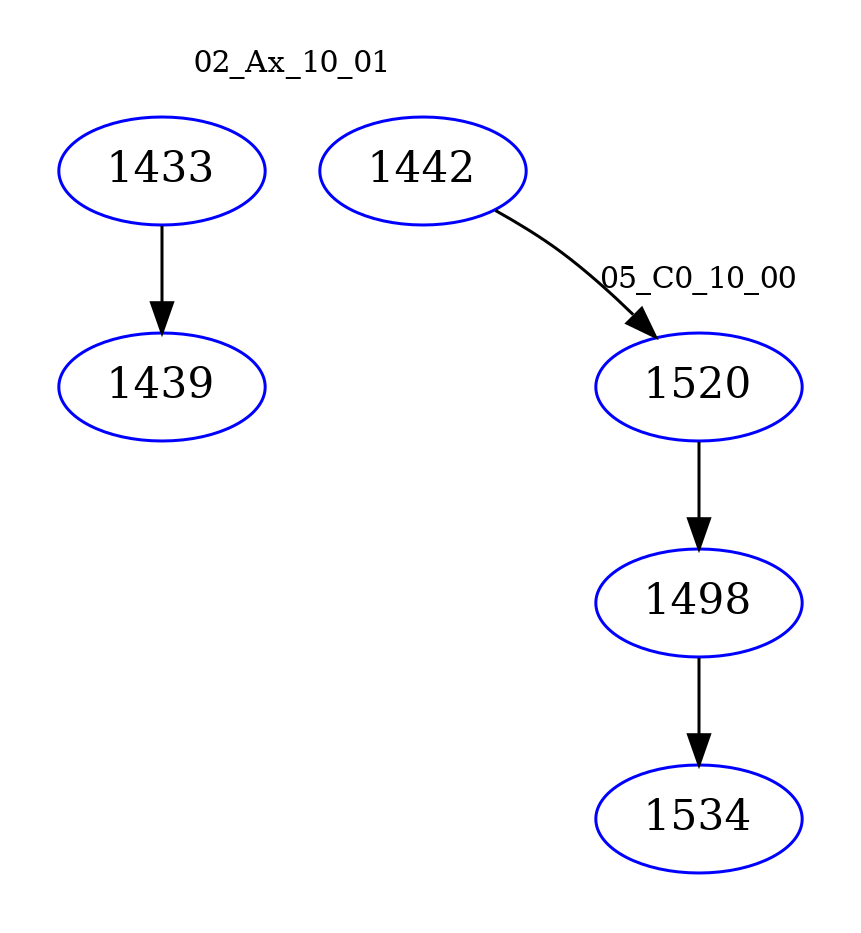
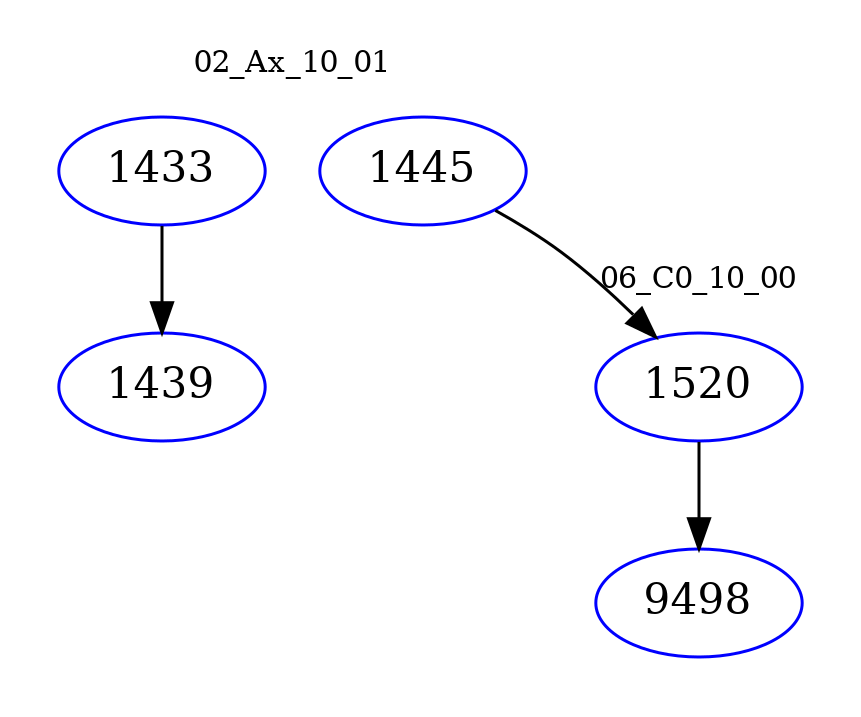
node "1442": label "1442" -> "1445"
cluster "05_C0_10_00": label "05_C0_10_00" -> "06_C0_10_00"
node "1498": label "1498" -> "9498"
node "1534": removed
